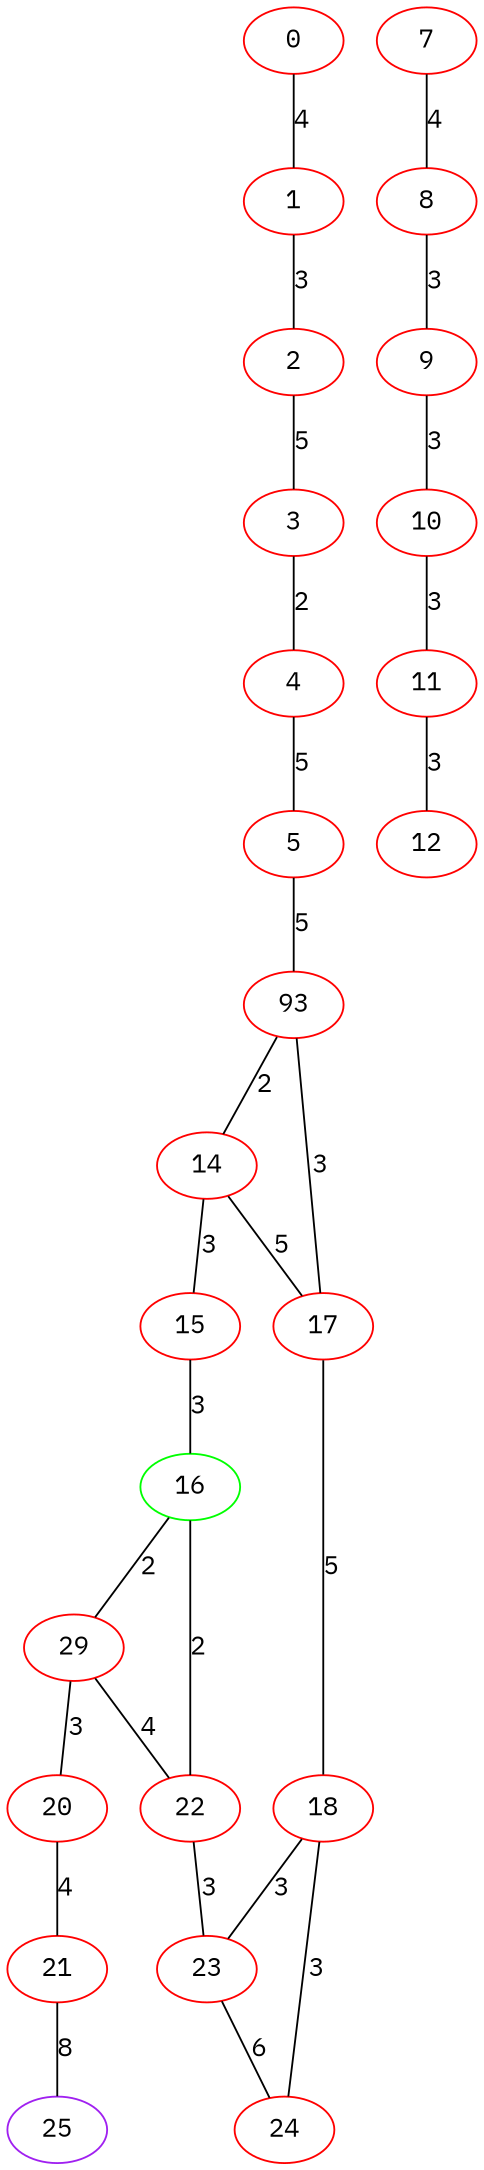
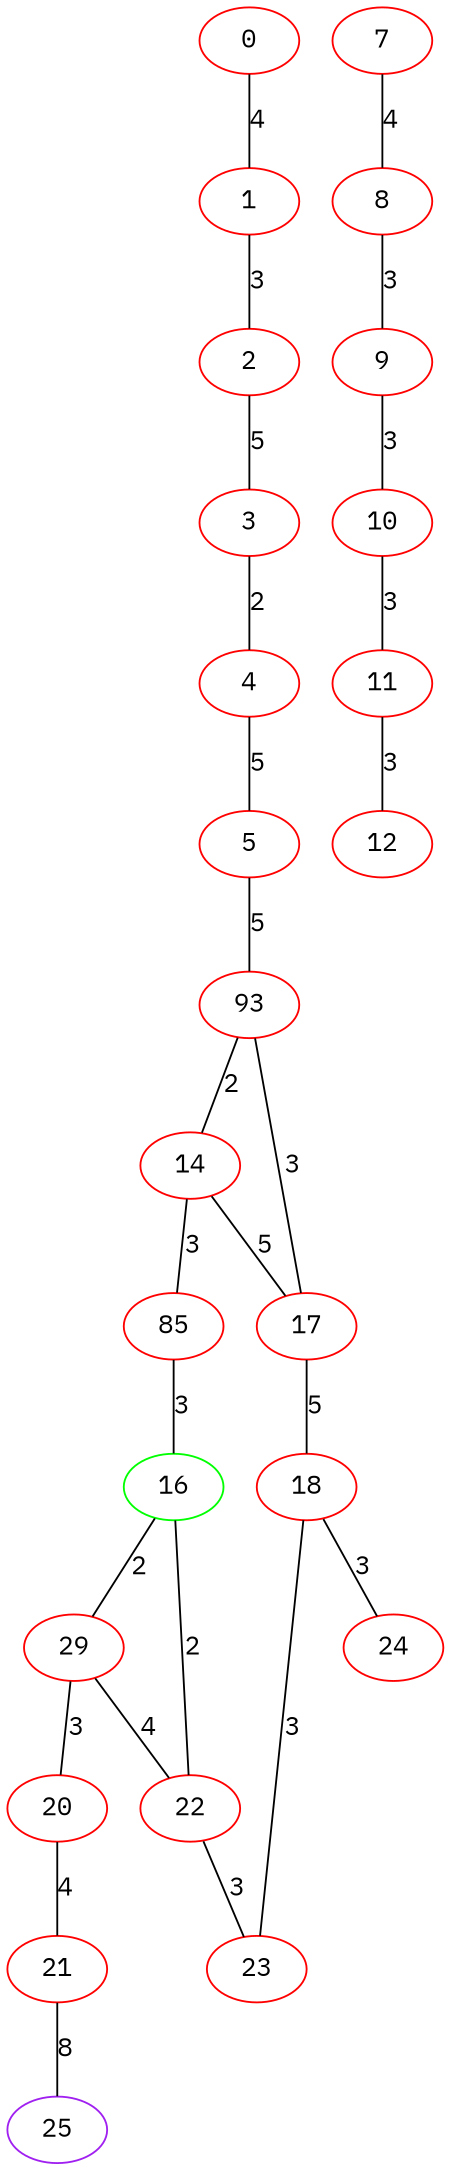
node "15": label "15" -> "85"
edge "23" -- "24": removed, label "6"
